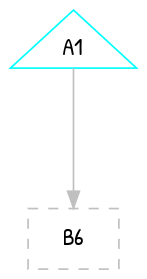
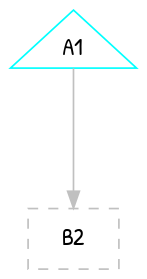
node "B6": label "B6" -> "B2"
